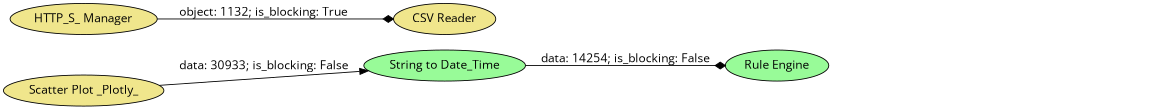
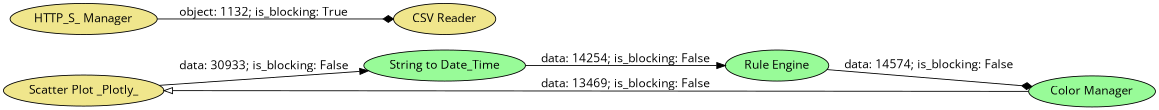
edge "String to Date_Time" -> "Rule Engine": arrowhead diamond -> normal
node "Color Manager": added
